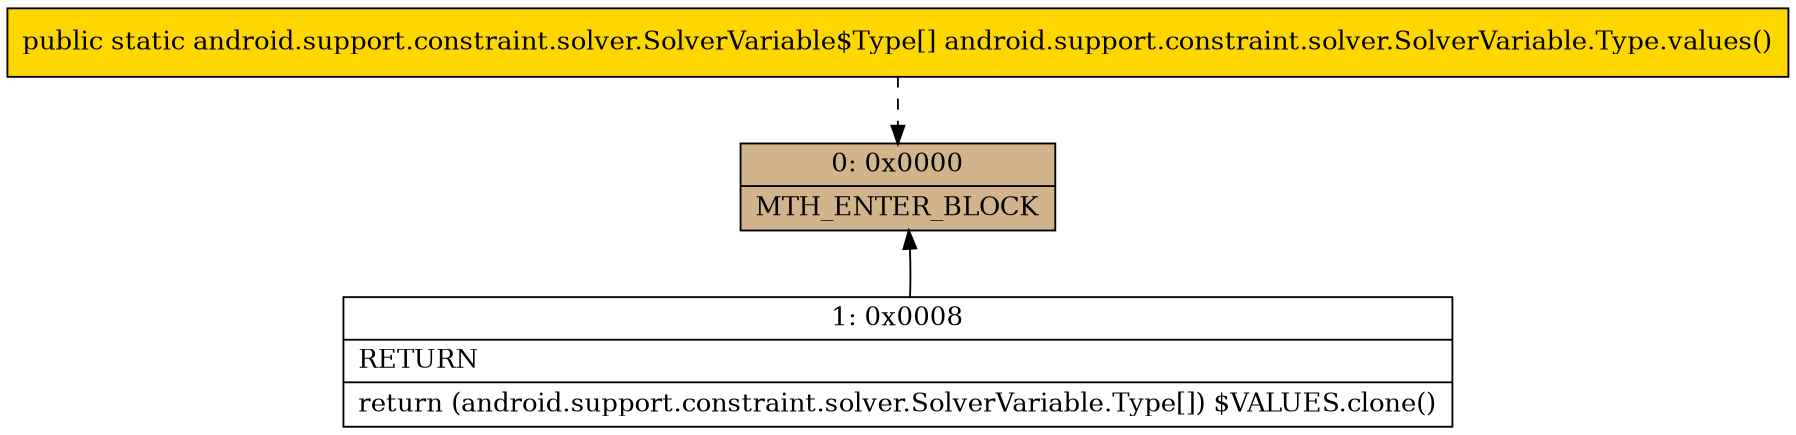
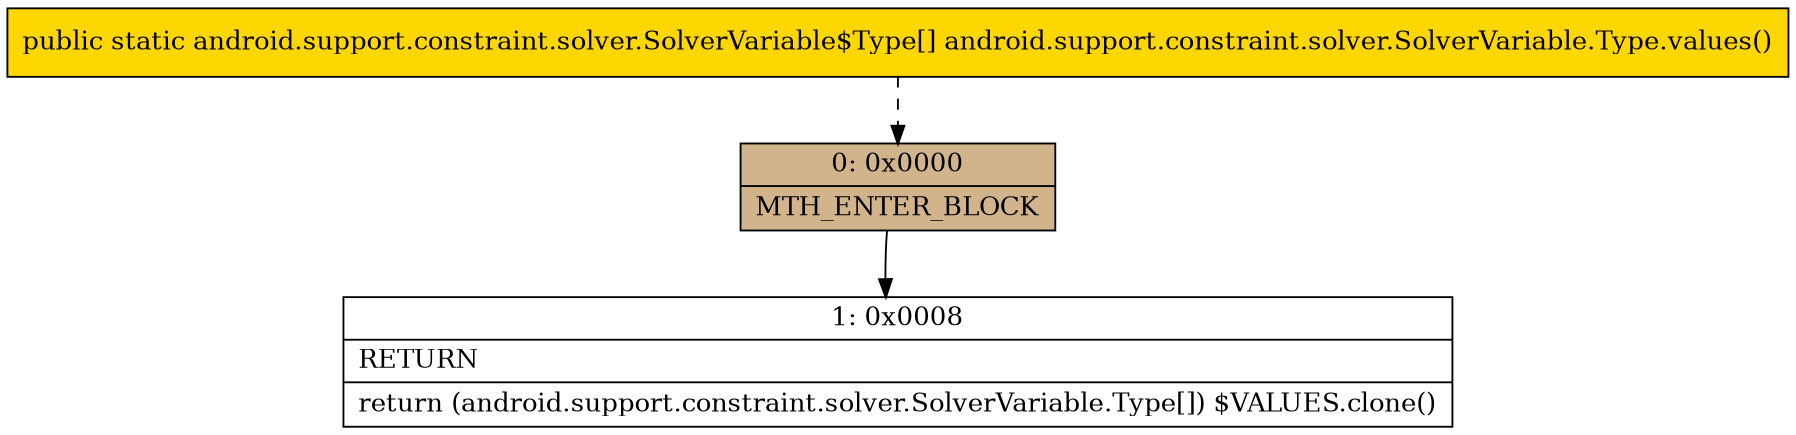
edge "1: 0x0008" -> "0: 0x0000": reversed
